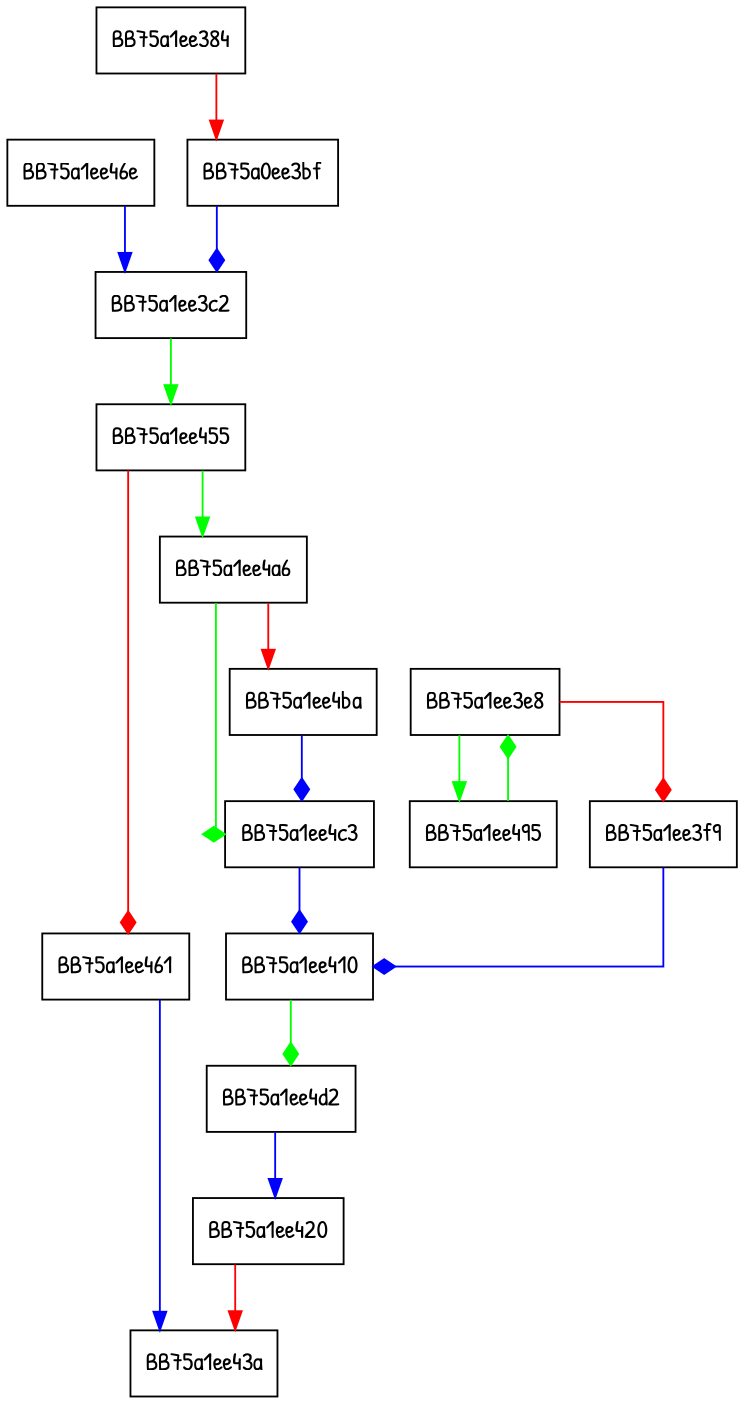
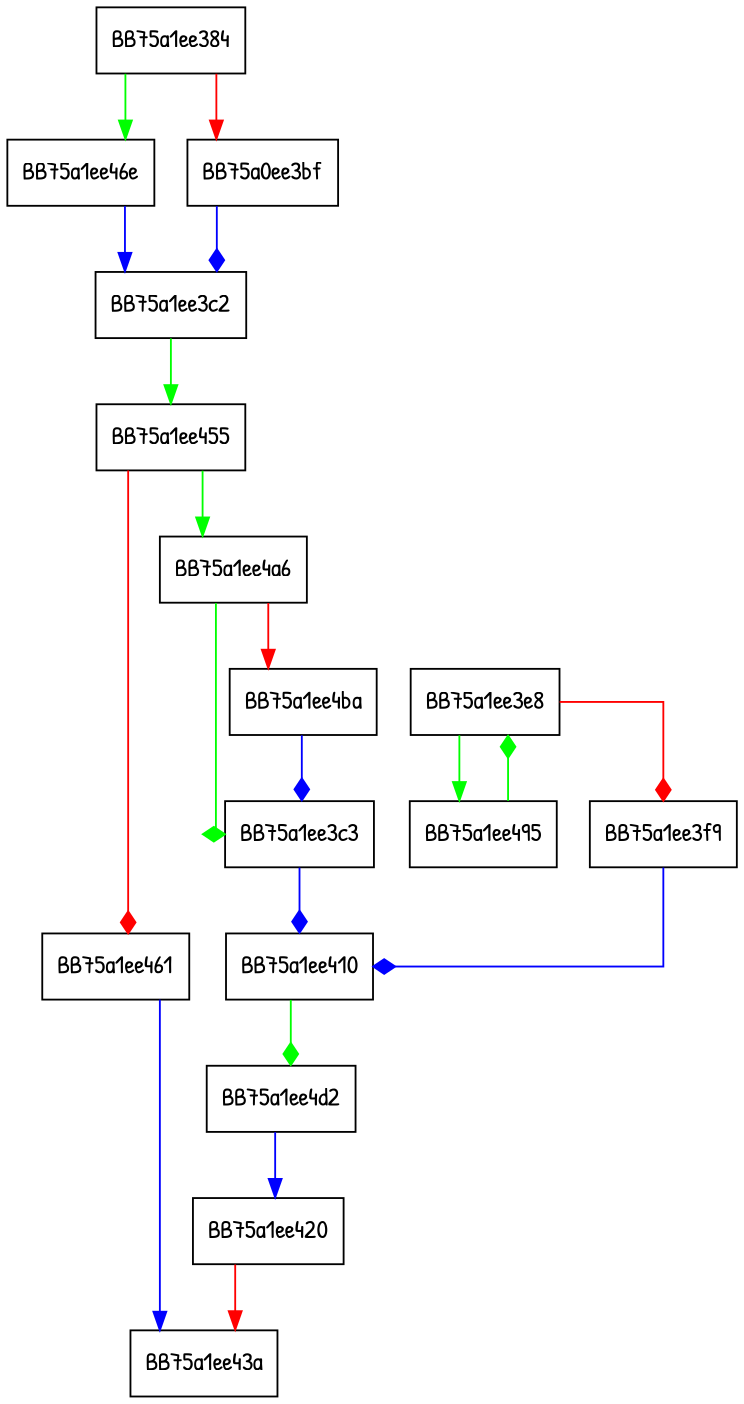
edge "BB75a1ee384" -> "BB75a1ee46e": added
node "BB75a1ee4c3": label "BB75a1ee4c3" -> "BB75a1ee3c3"
